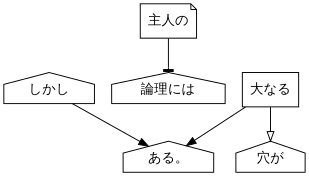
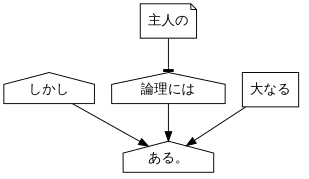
edge "論理には" -> "ある。": added
node "穴が": removed
